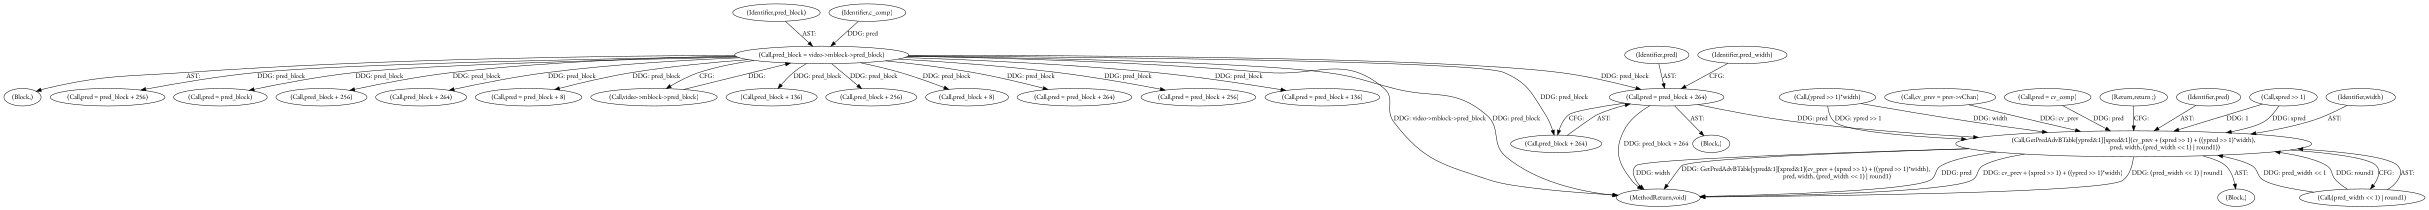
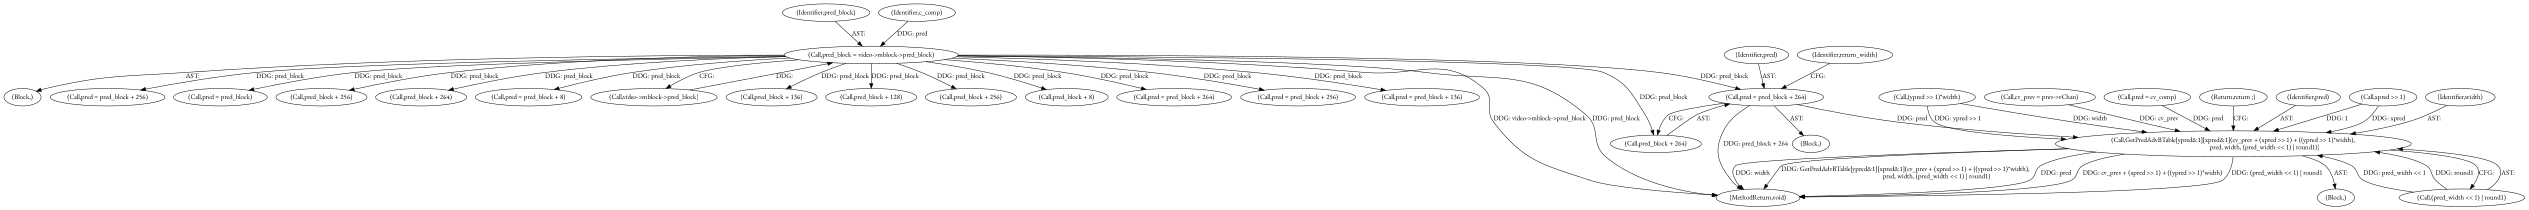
node "(Identifier,pred_width)": label "(Identifier,pred_width)" -> "(Identifier,return_width)"
node "(Call,pred_block + 128)": added
